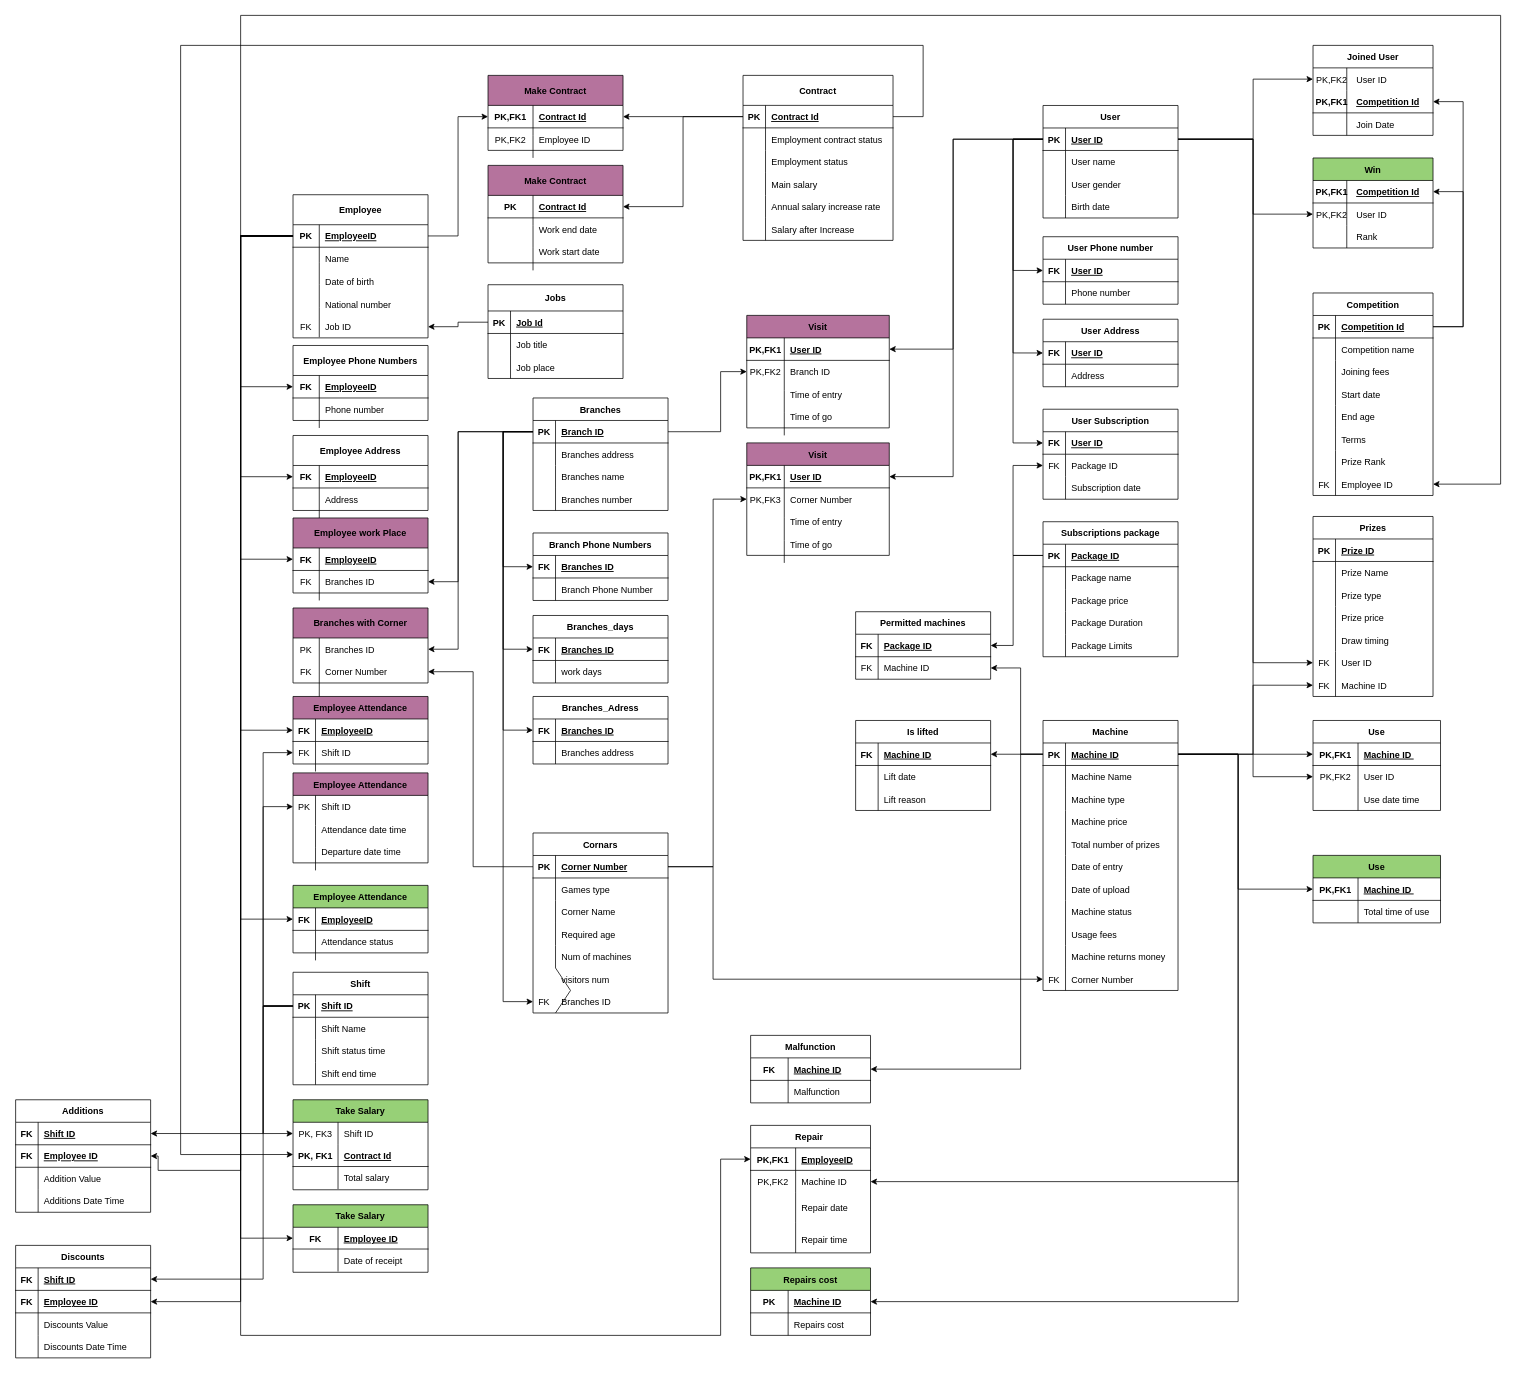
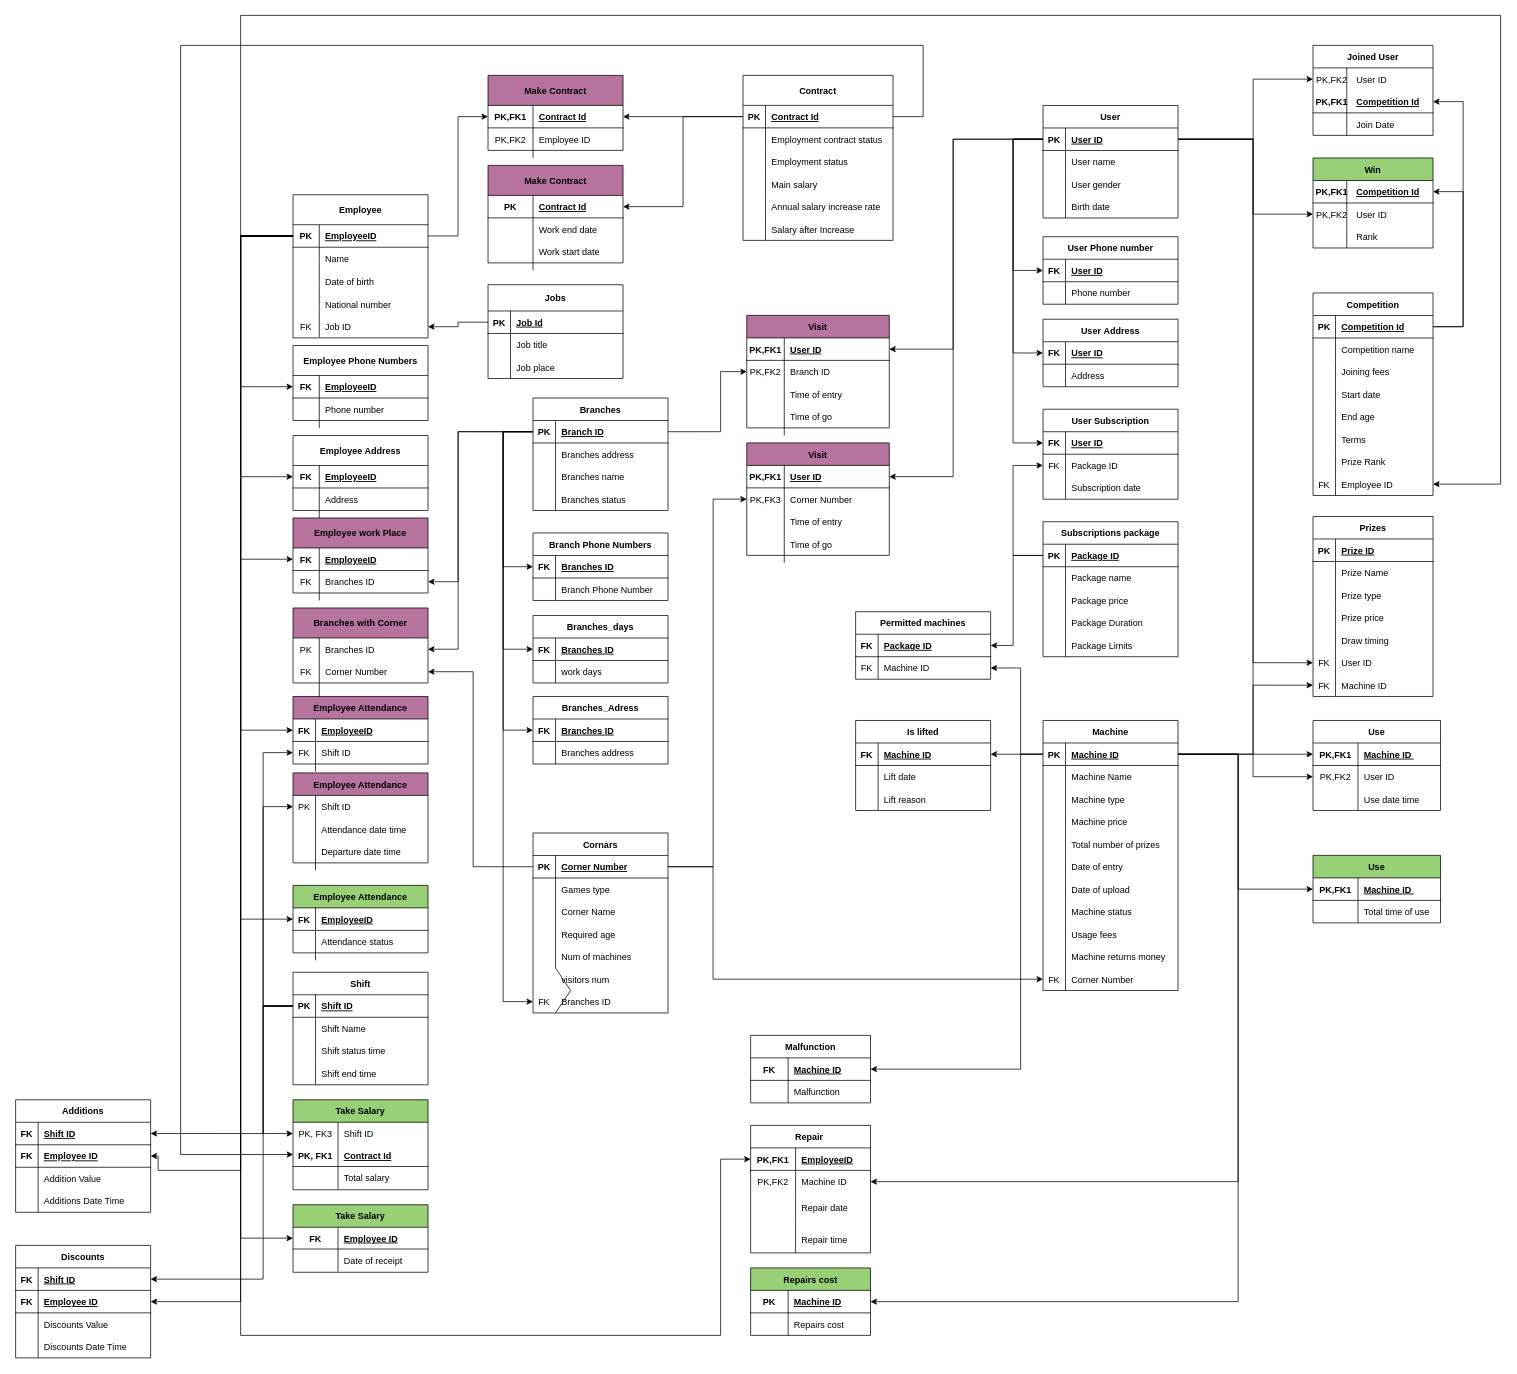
node "Branches number": label "Branches number" -> "Branches status"
